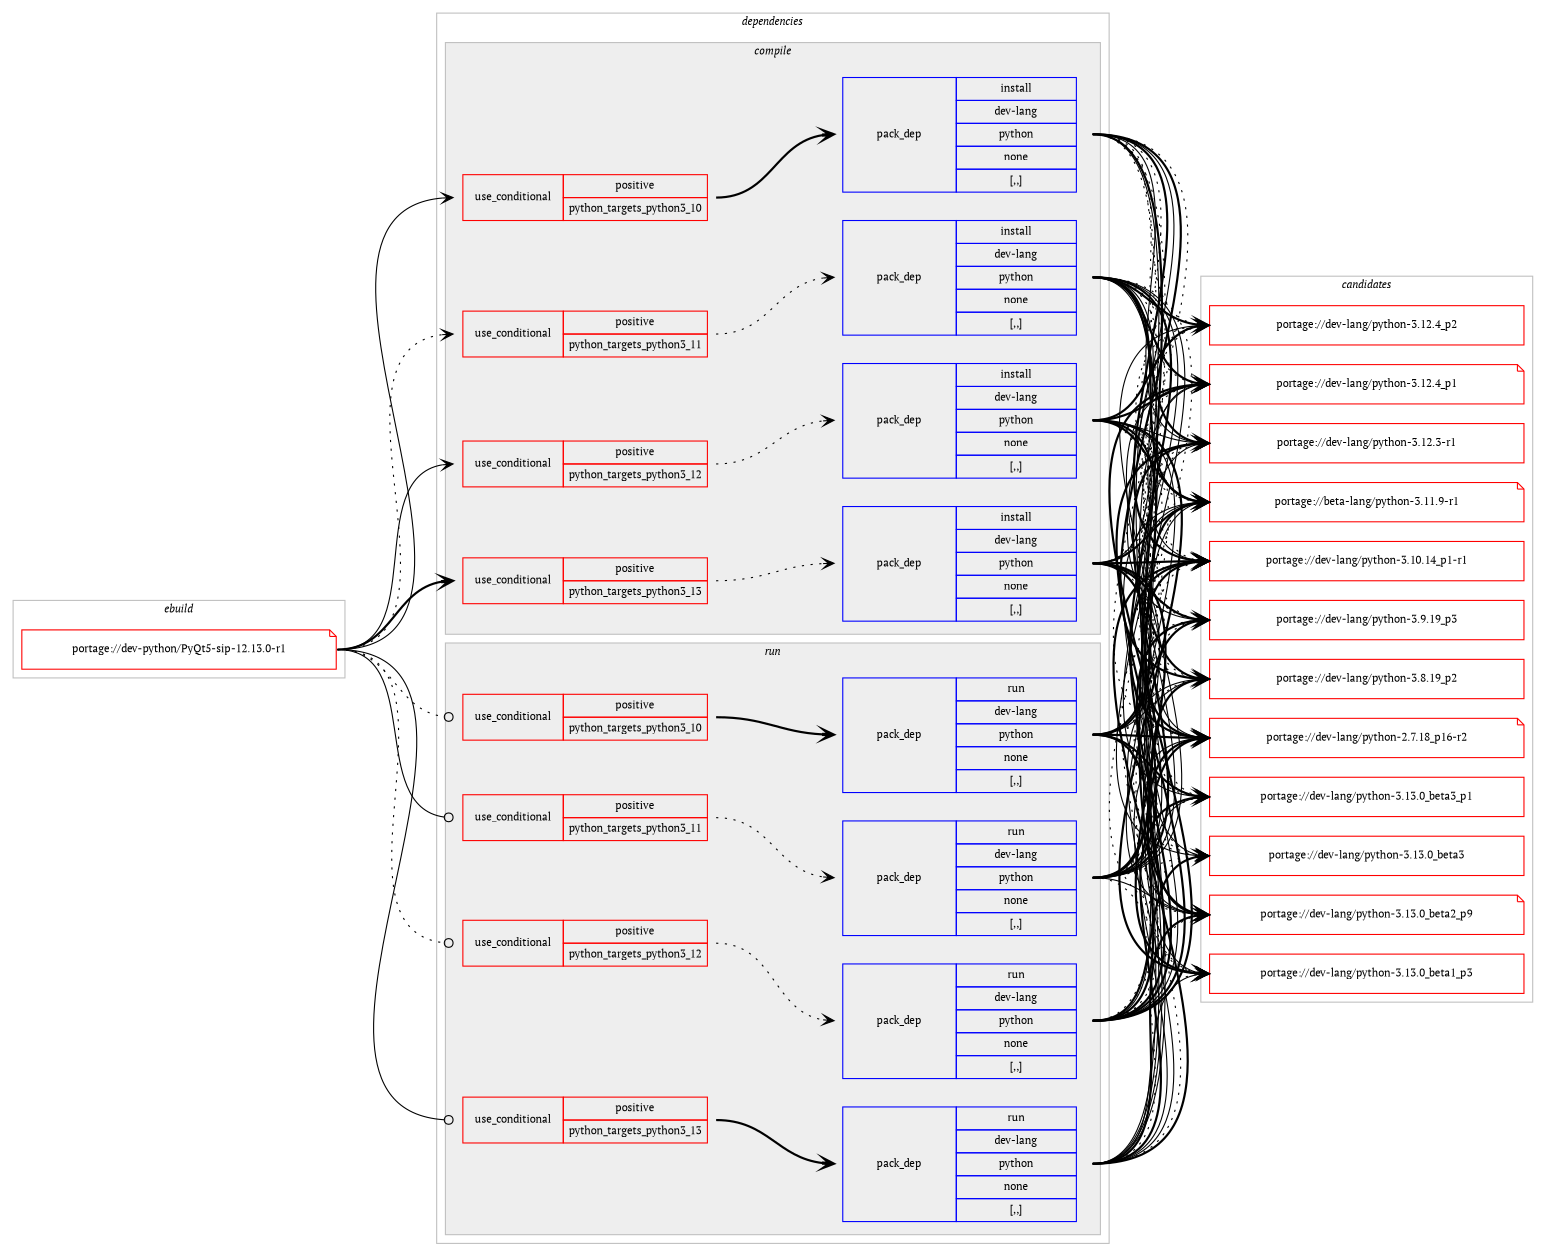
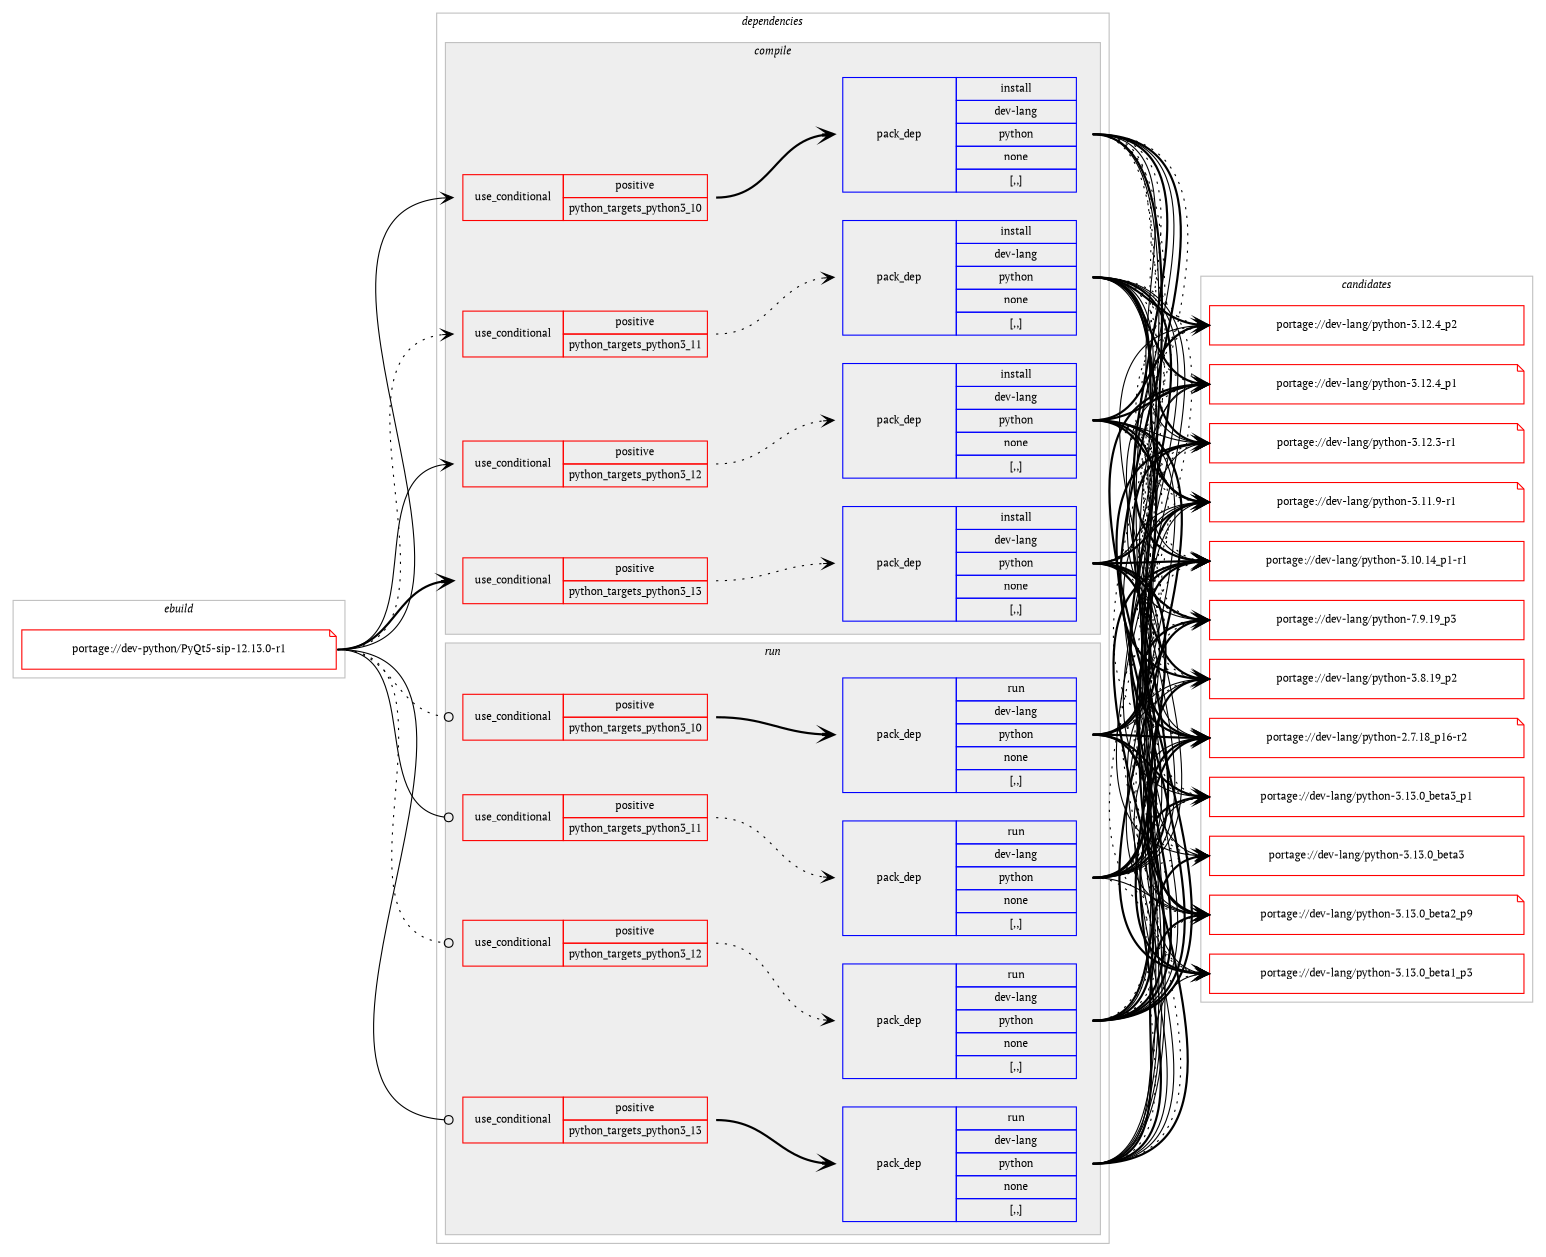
node "portage://dev-lang/python-3.12.3-r1": shape box -> note
node "portage://beta-lang/python-3.11.9-r1": label "portage://beta-lang/python-3.11.9-r1" -> "portage://dev-lang/python-3.11.9-r1"
node "portage://dev-lang/python-3.9.19_p3": label "portage://dev-lang/python-3.9.19_p3" -> "portage://dev-lang/python-7.9.19_p3"
